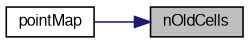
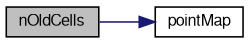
edge "pointMap" -> "nOldCells": reversed
